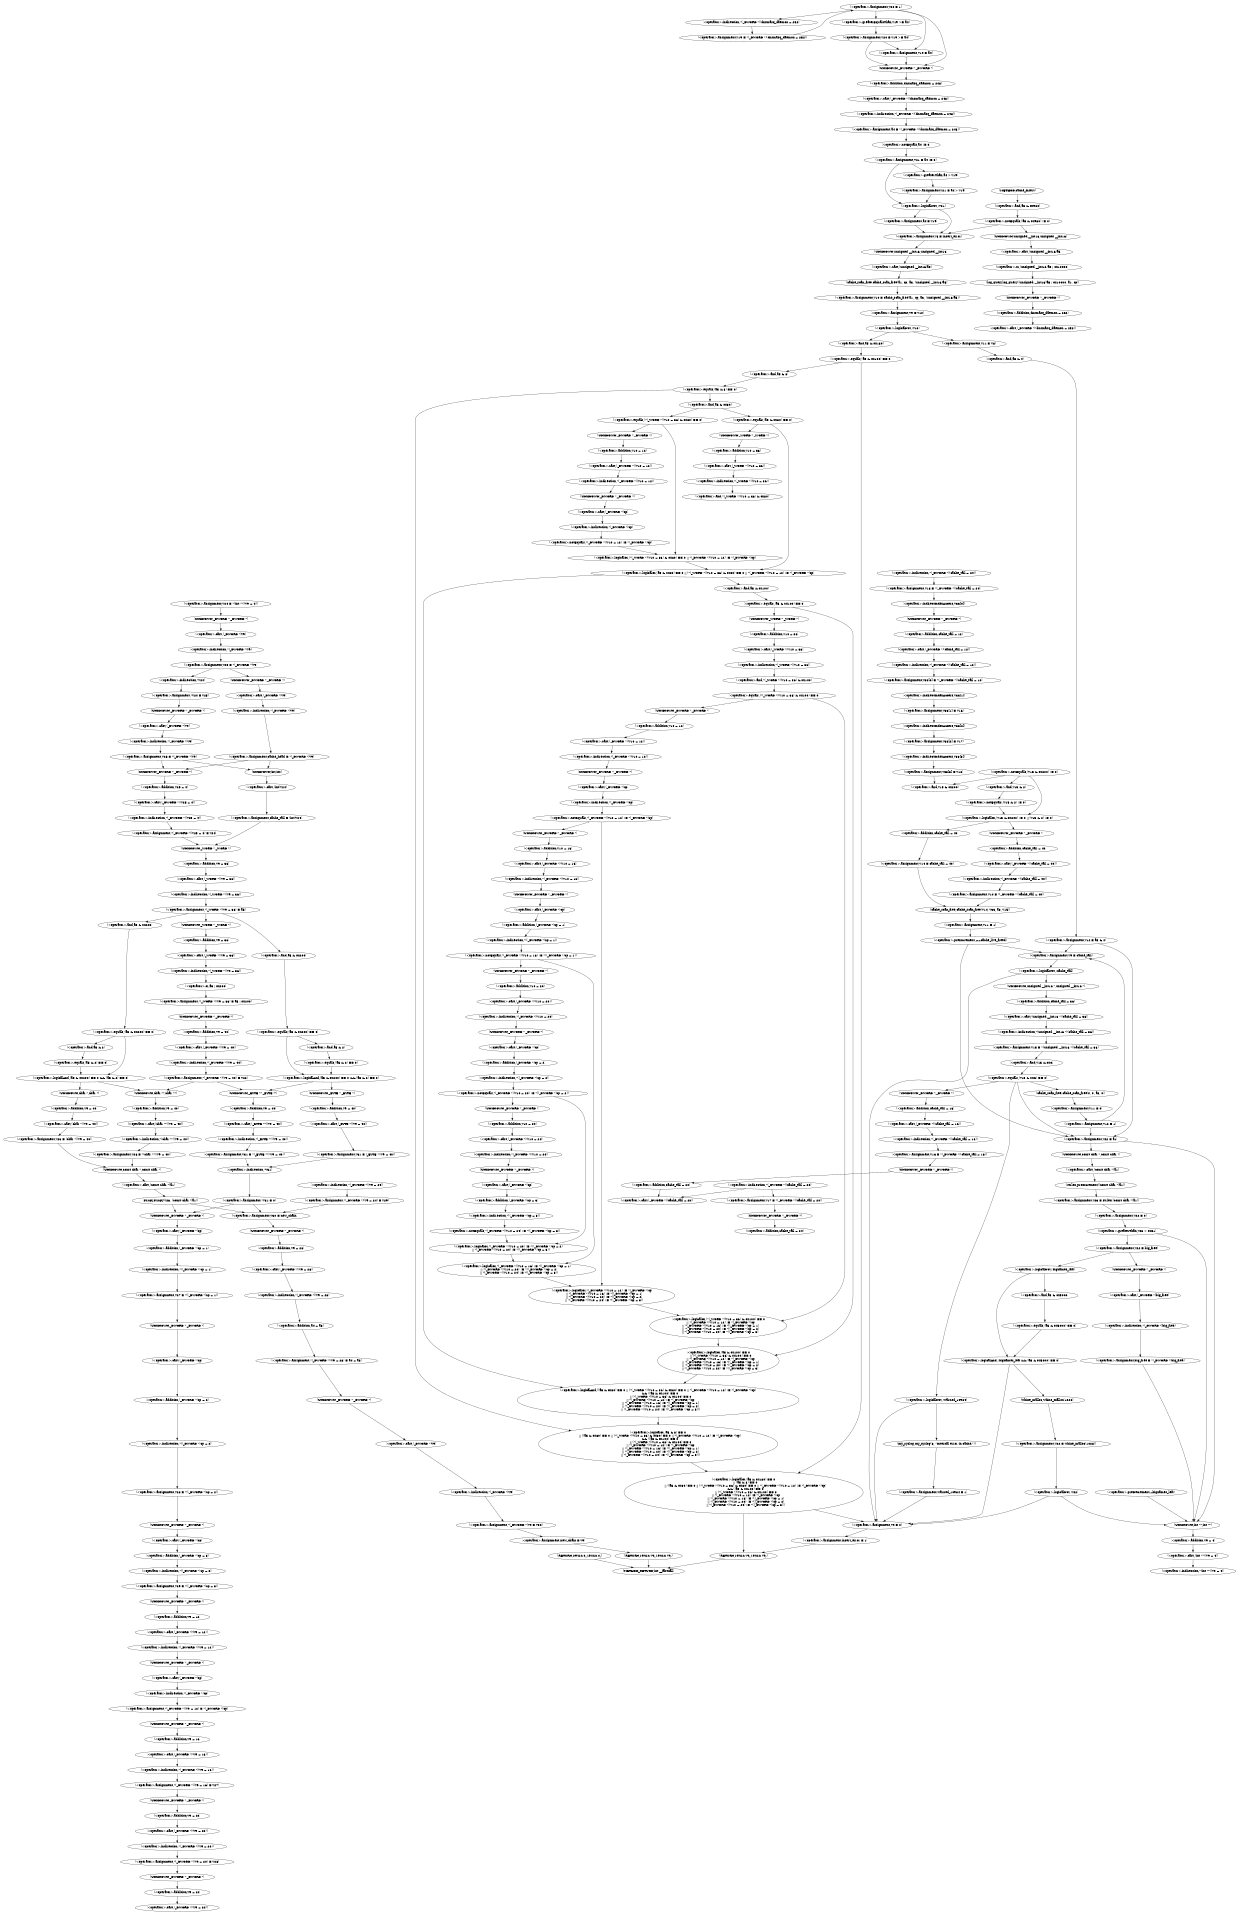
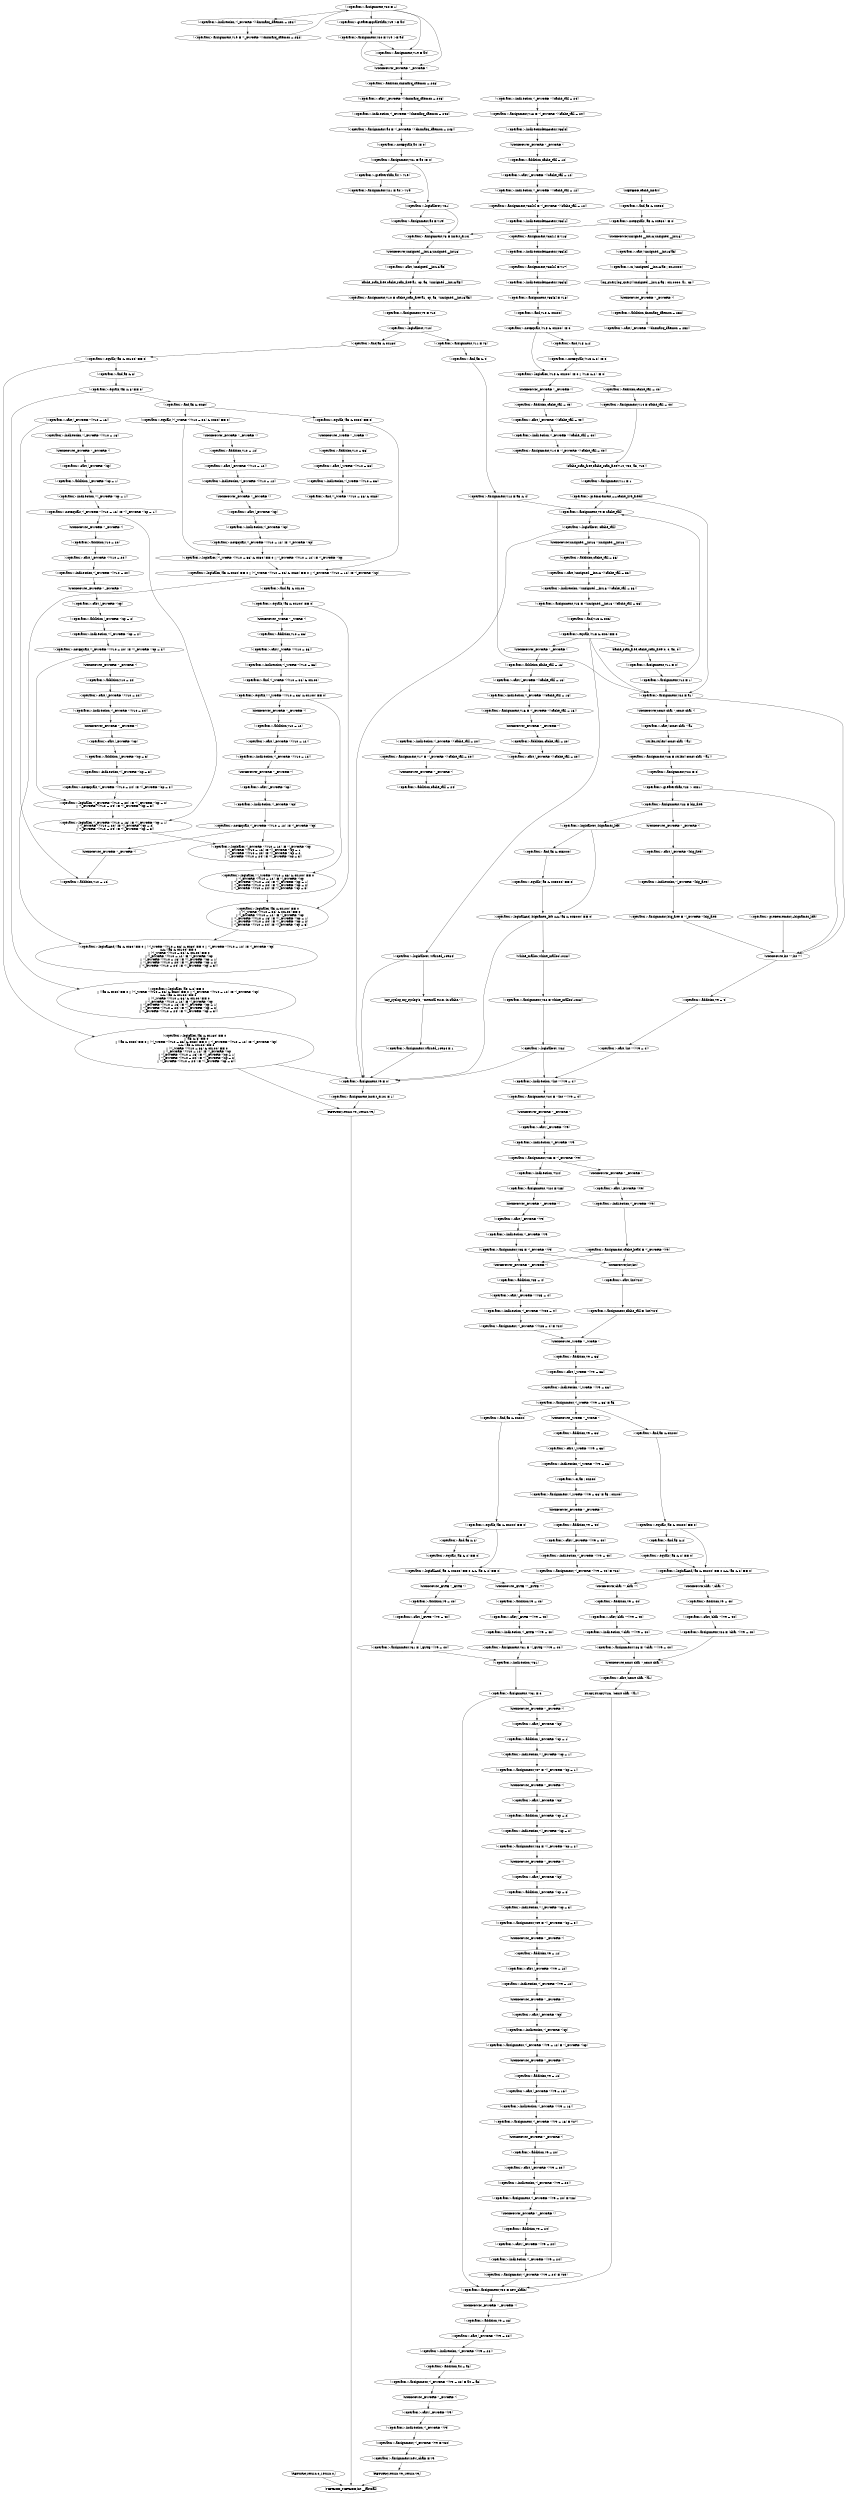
edge "(<operator>.notEquals,(v15 & 0x200) != 0)" -> "(<operator>.and,v15 & 0x200)": reversed
edge "(<operator>.addition,v10 + 16)" -> "(<operator>.cast,(_DWORD *)(v10 + 16))": reversed
edge "(<operator>.indirection,*(int **)(v9 + 4))" -> "(<operator>.assignment,v24 = *(int **)(v9 + 4))": added
node "(strlen,preIncrement((const char *)a1))": label "(strlen,preIncrement((const char *)a1))" -> "(strlen,strlen((const char *)a1))"
edge "(<operator>.logicalNot,!v22)" -> "(UNKNOWN,int **,int **)": now "(<operator>.logicalNot,!v22)" -> "(<operator>.indirection,*(int **)(v9 + 4))"
node "(METHOD_RETURN,int __fastcall)": label "(METHOD_RETURN,int __fastcall)" -> "(METHOD_METHOD,int __fastcall)"
edge "(<operator>.cast,(_DWORD *)(v9 + 24))" -> "(<operator>.indirection,*(_DWORD *)(v9 + 24))": added
